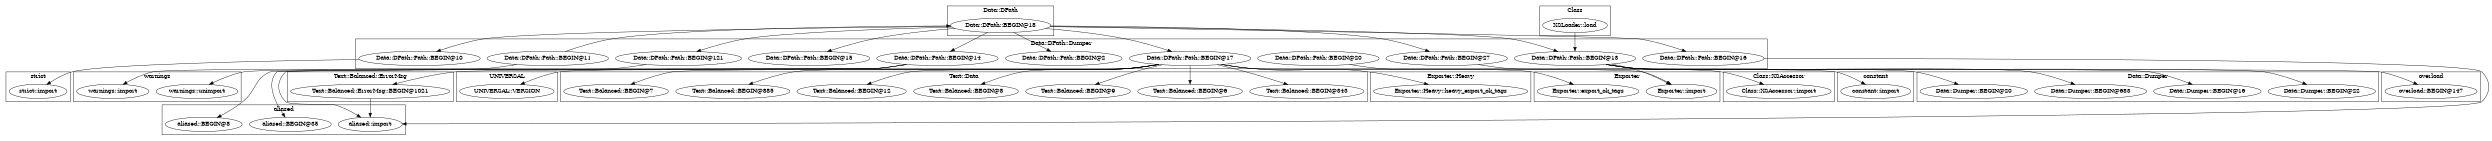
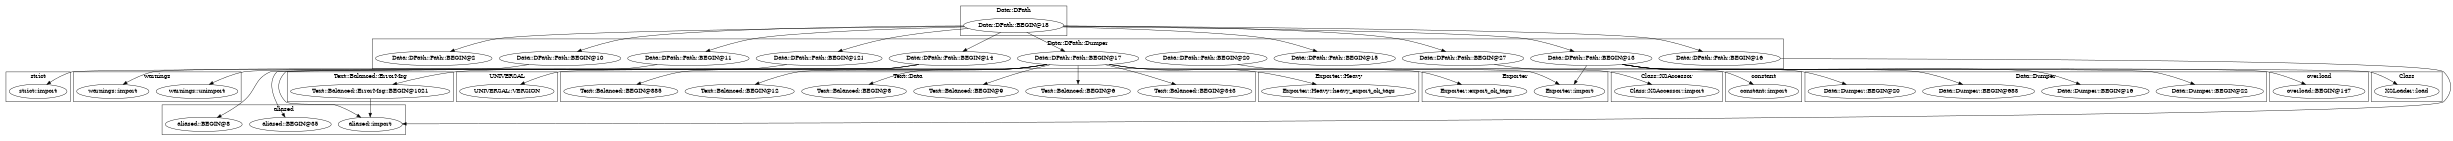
edge "Data::DPath::Path::BEGIN@11" -> "Data::DPath::BEGIN@18": reversed
edge "XSLoader::load" -> "Data::DPath::Path::BEGIN@13": reversed
node "Text::Balanced::BEGIN@7": removed
